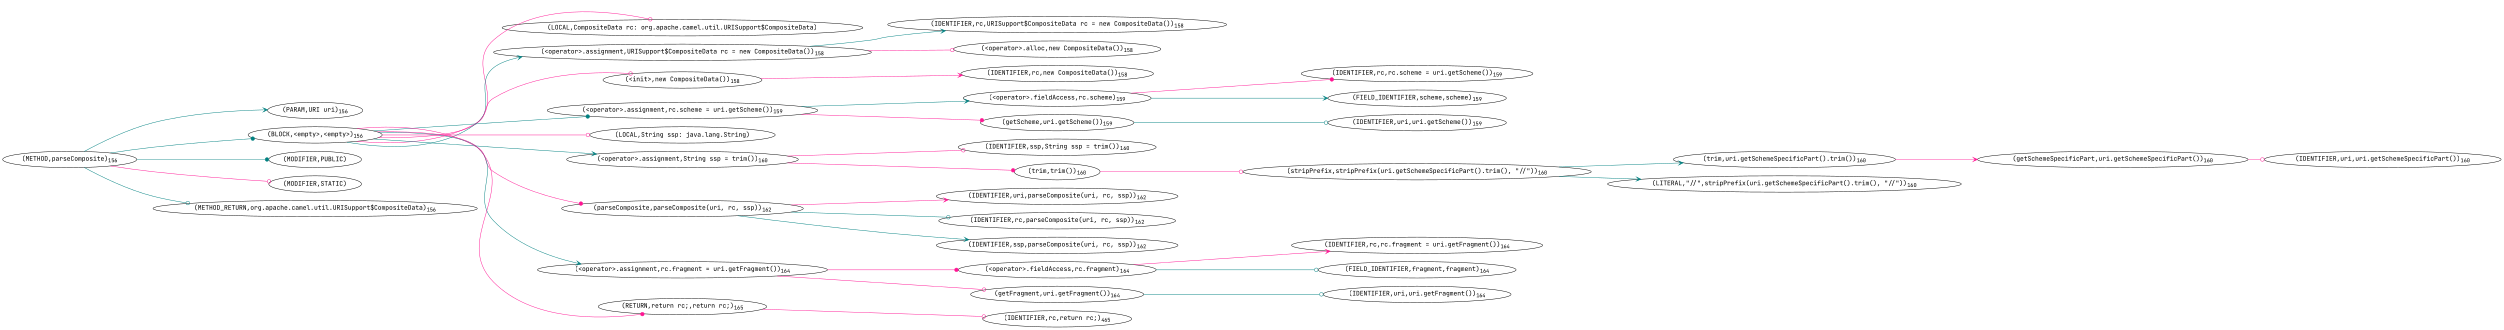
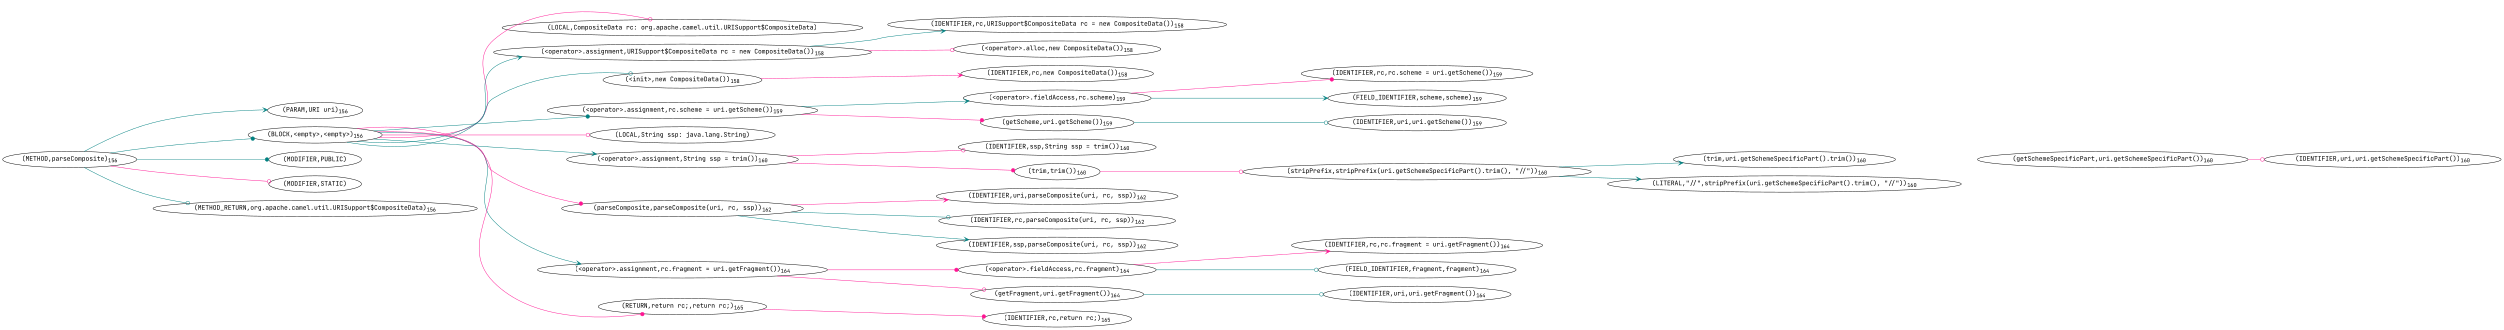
edge "(BLOCK,<empty>,<empty>)" -> "(<init>,new CompositeData())": color deeppink -> teal
edge "(trim,uri.getSchemeSpecificPart().trim())" -> "(getSchemeSpecificPart,uri.getSchemeSpecificPart())": removed
edge "(RETURN,return rc;,return rc;)" -> "(IDENTIFIER,rc,return rc;)": arrowhead odot -> dot
node "(IDENTIFIER,rc,return rc;)": text "465" -> "165"
